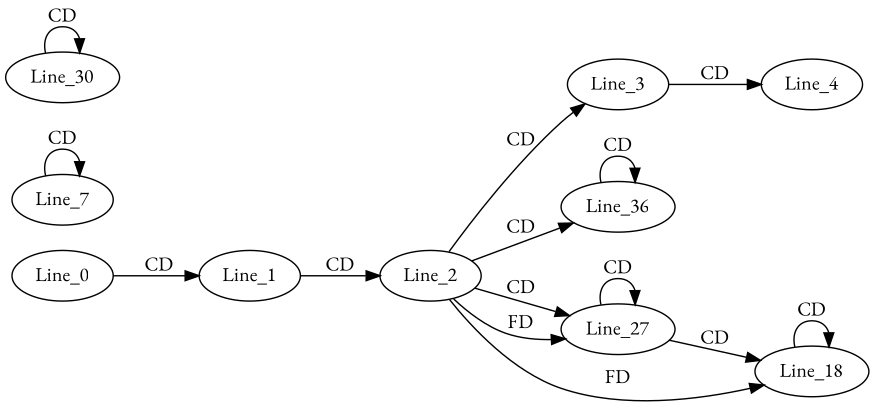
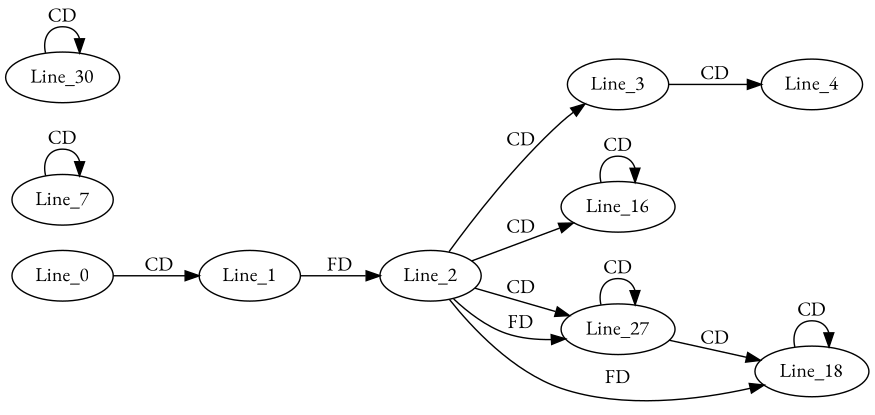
node "Line_36": label "Line_36" -> "Line_16"
edge "Line_1" -> "Line_2": label "CD" -> "FD"
